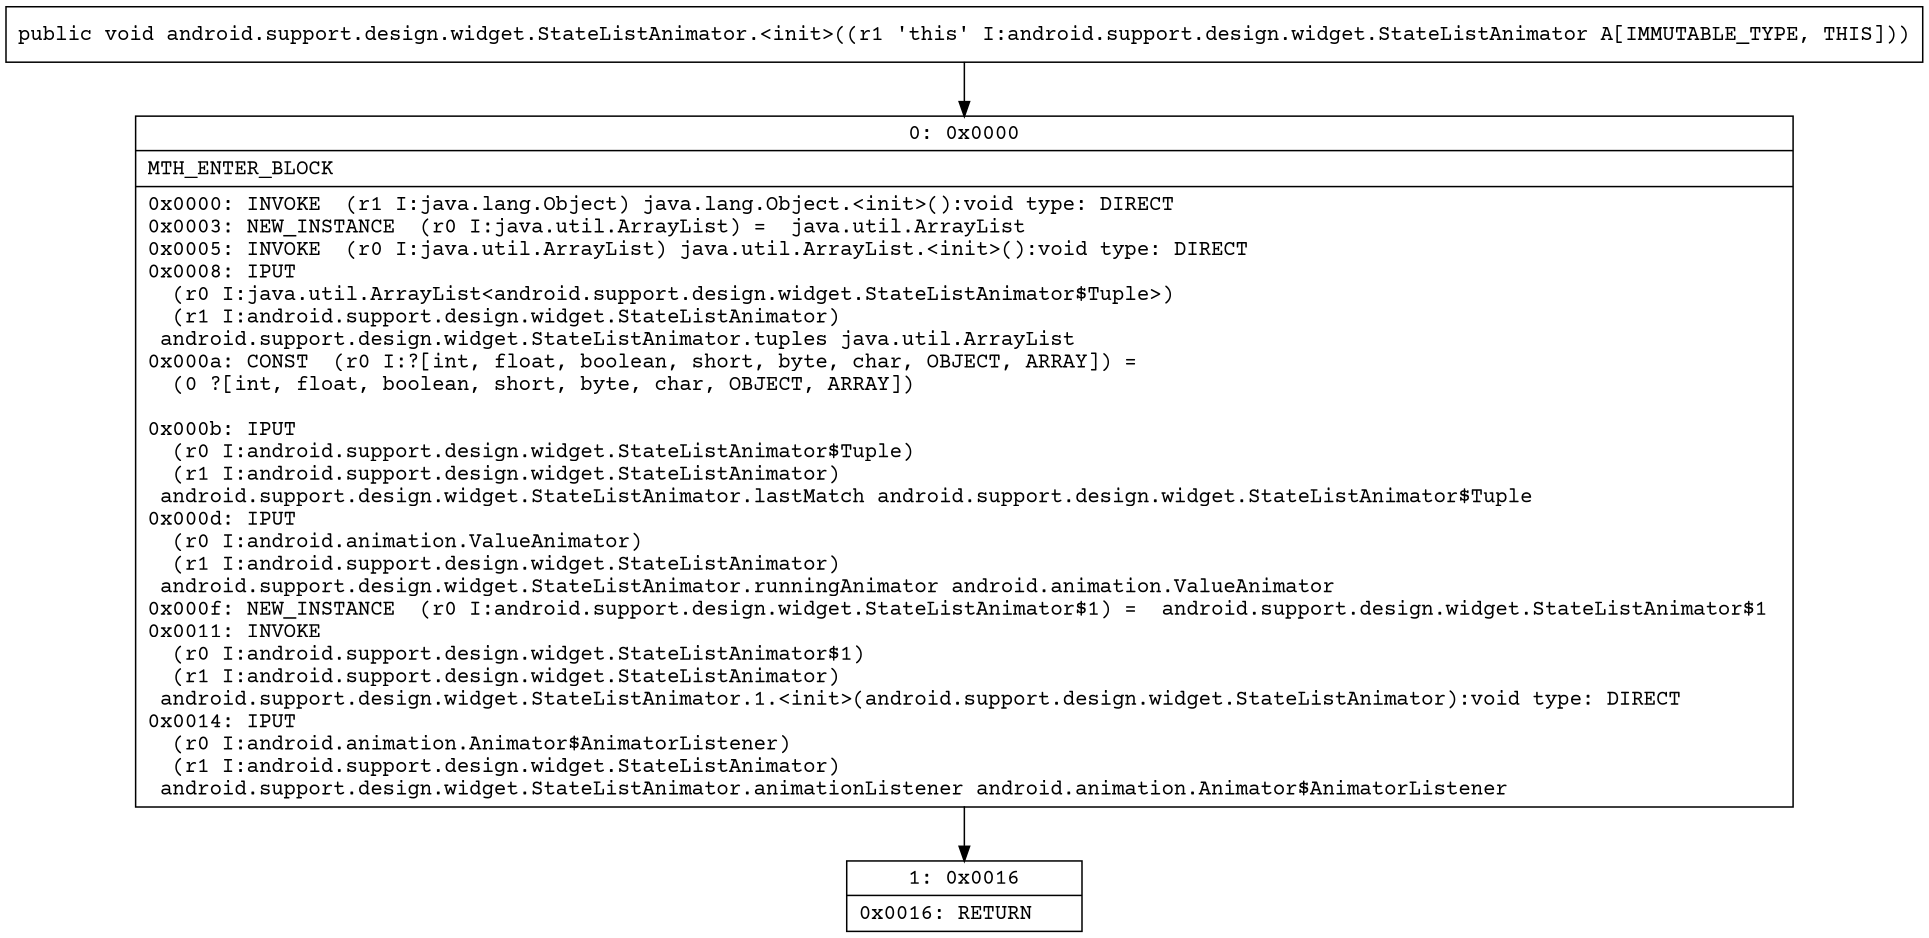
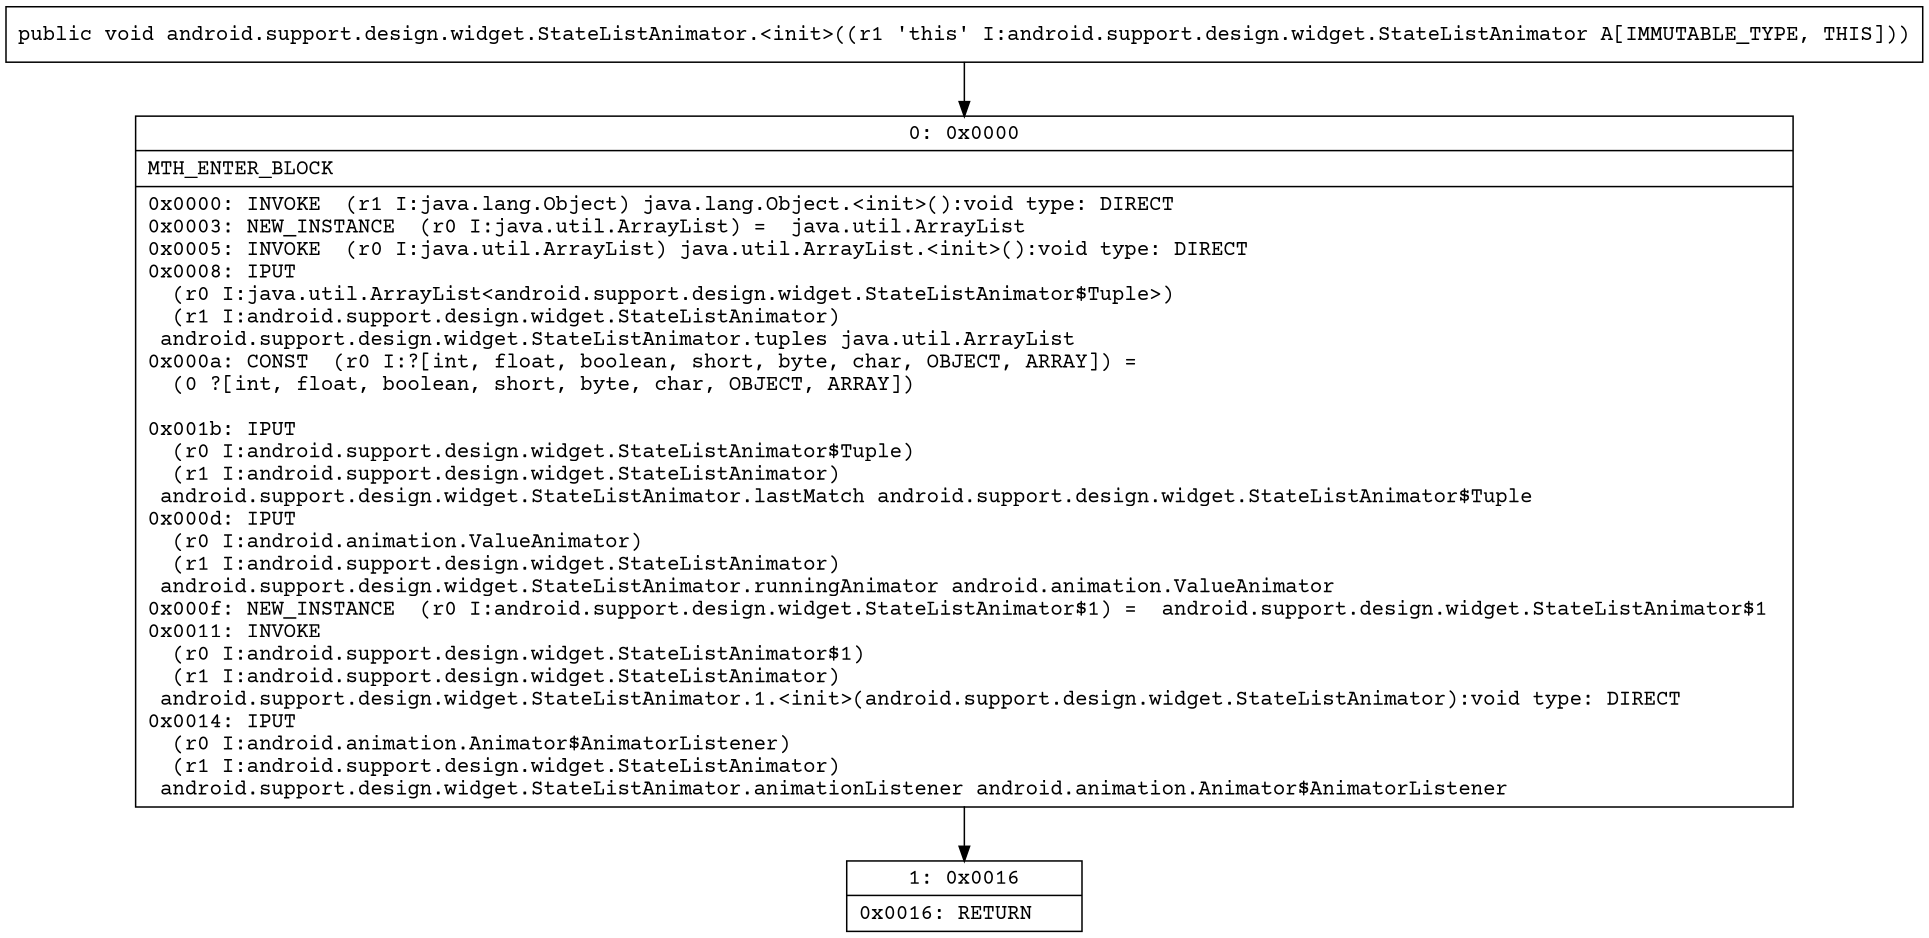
node "0: 0x0000": text "0x000b: IPUT" -> "0x001b: IPUT"
